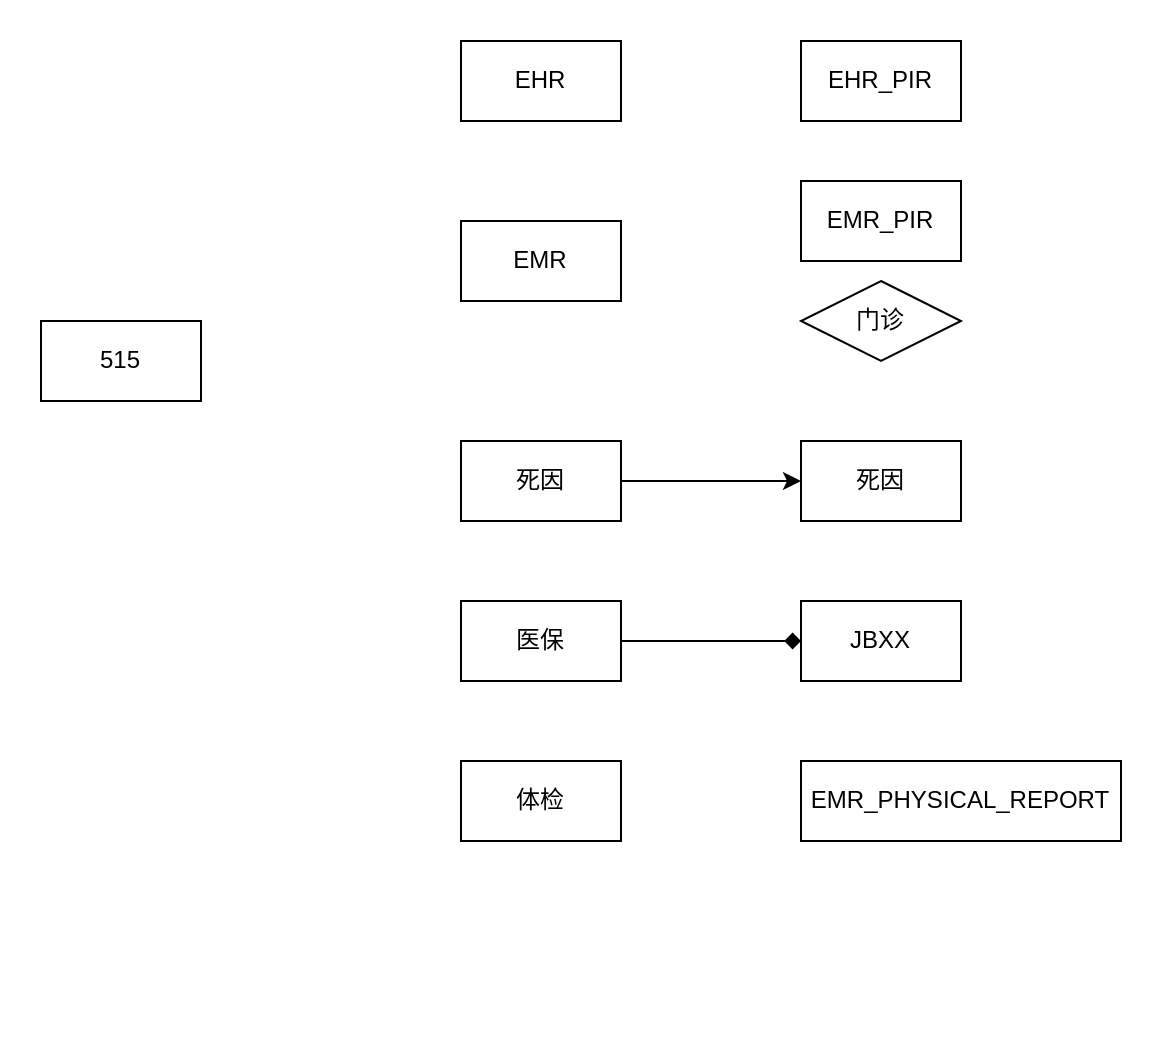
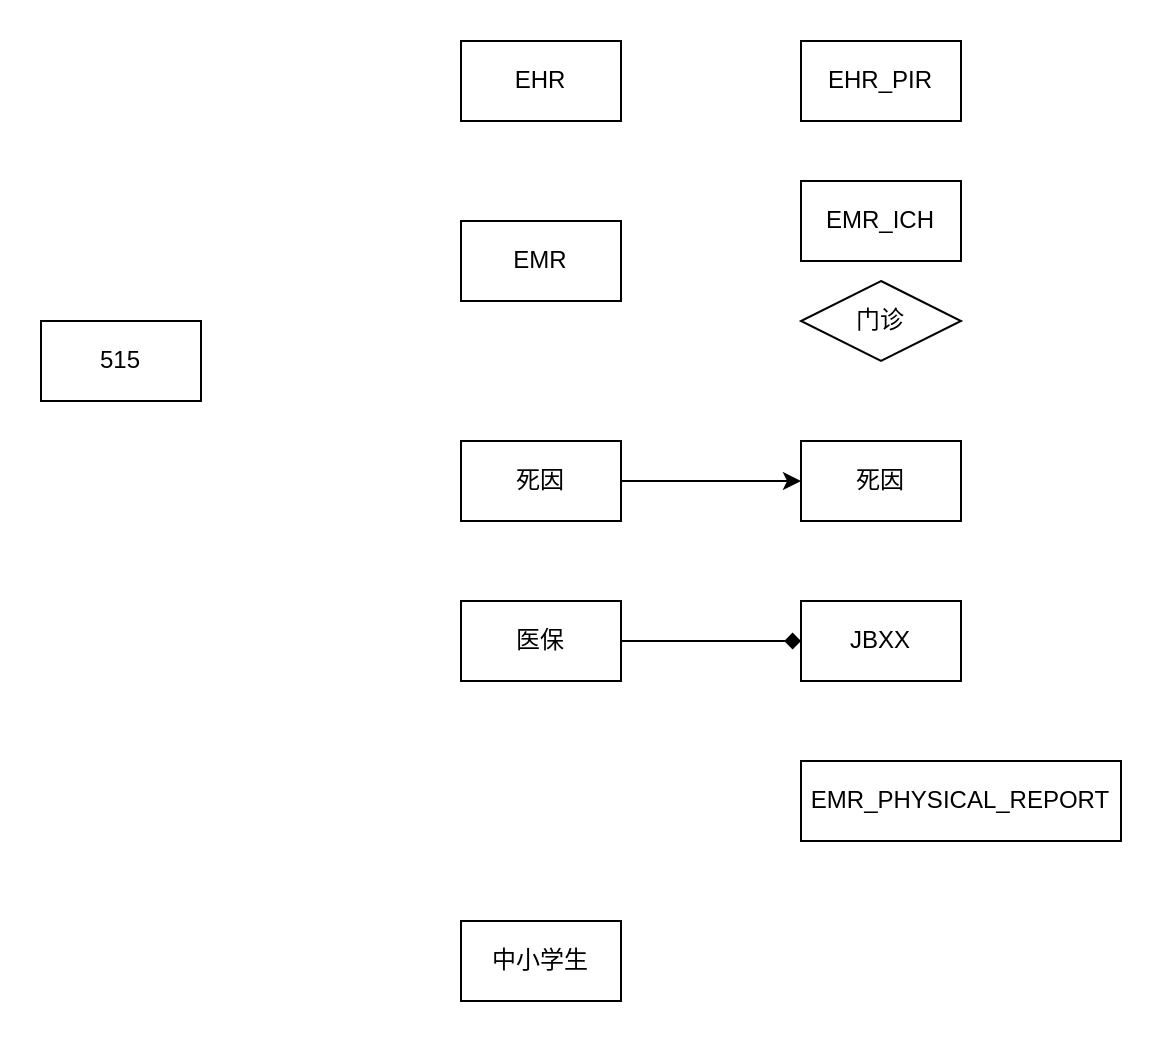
node "EMR_PIR": label "EMR_PIR" -> "EMR_ICH"
node "体检": removed
node "中小学生": added
